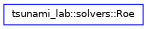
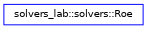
node "tsunami_lab::solvers::Roe": label "tsunami_lab::solvers::Roe" -> "solvers_lab::solvers::Roe"
